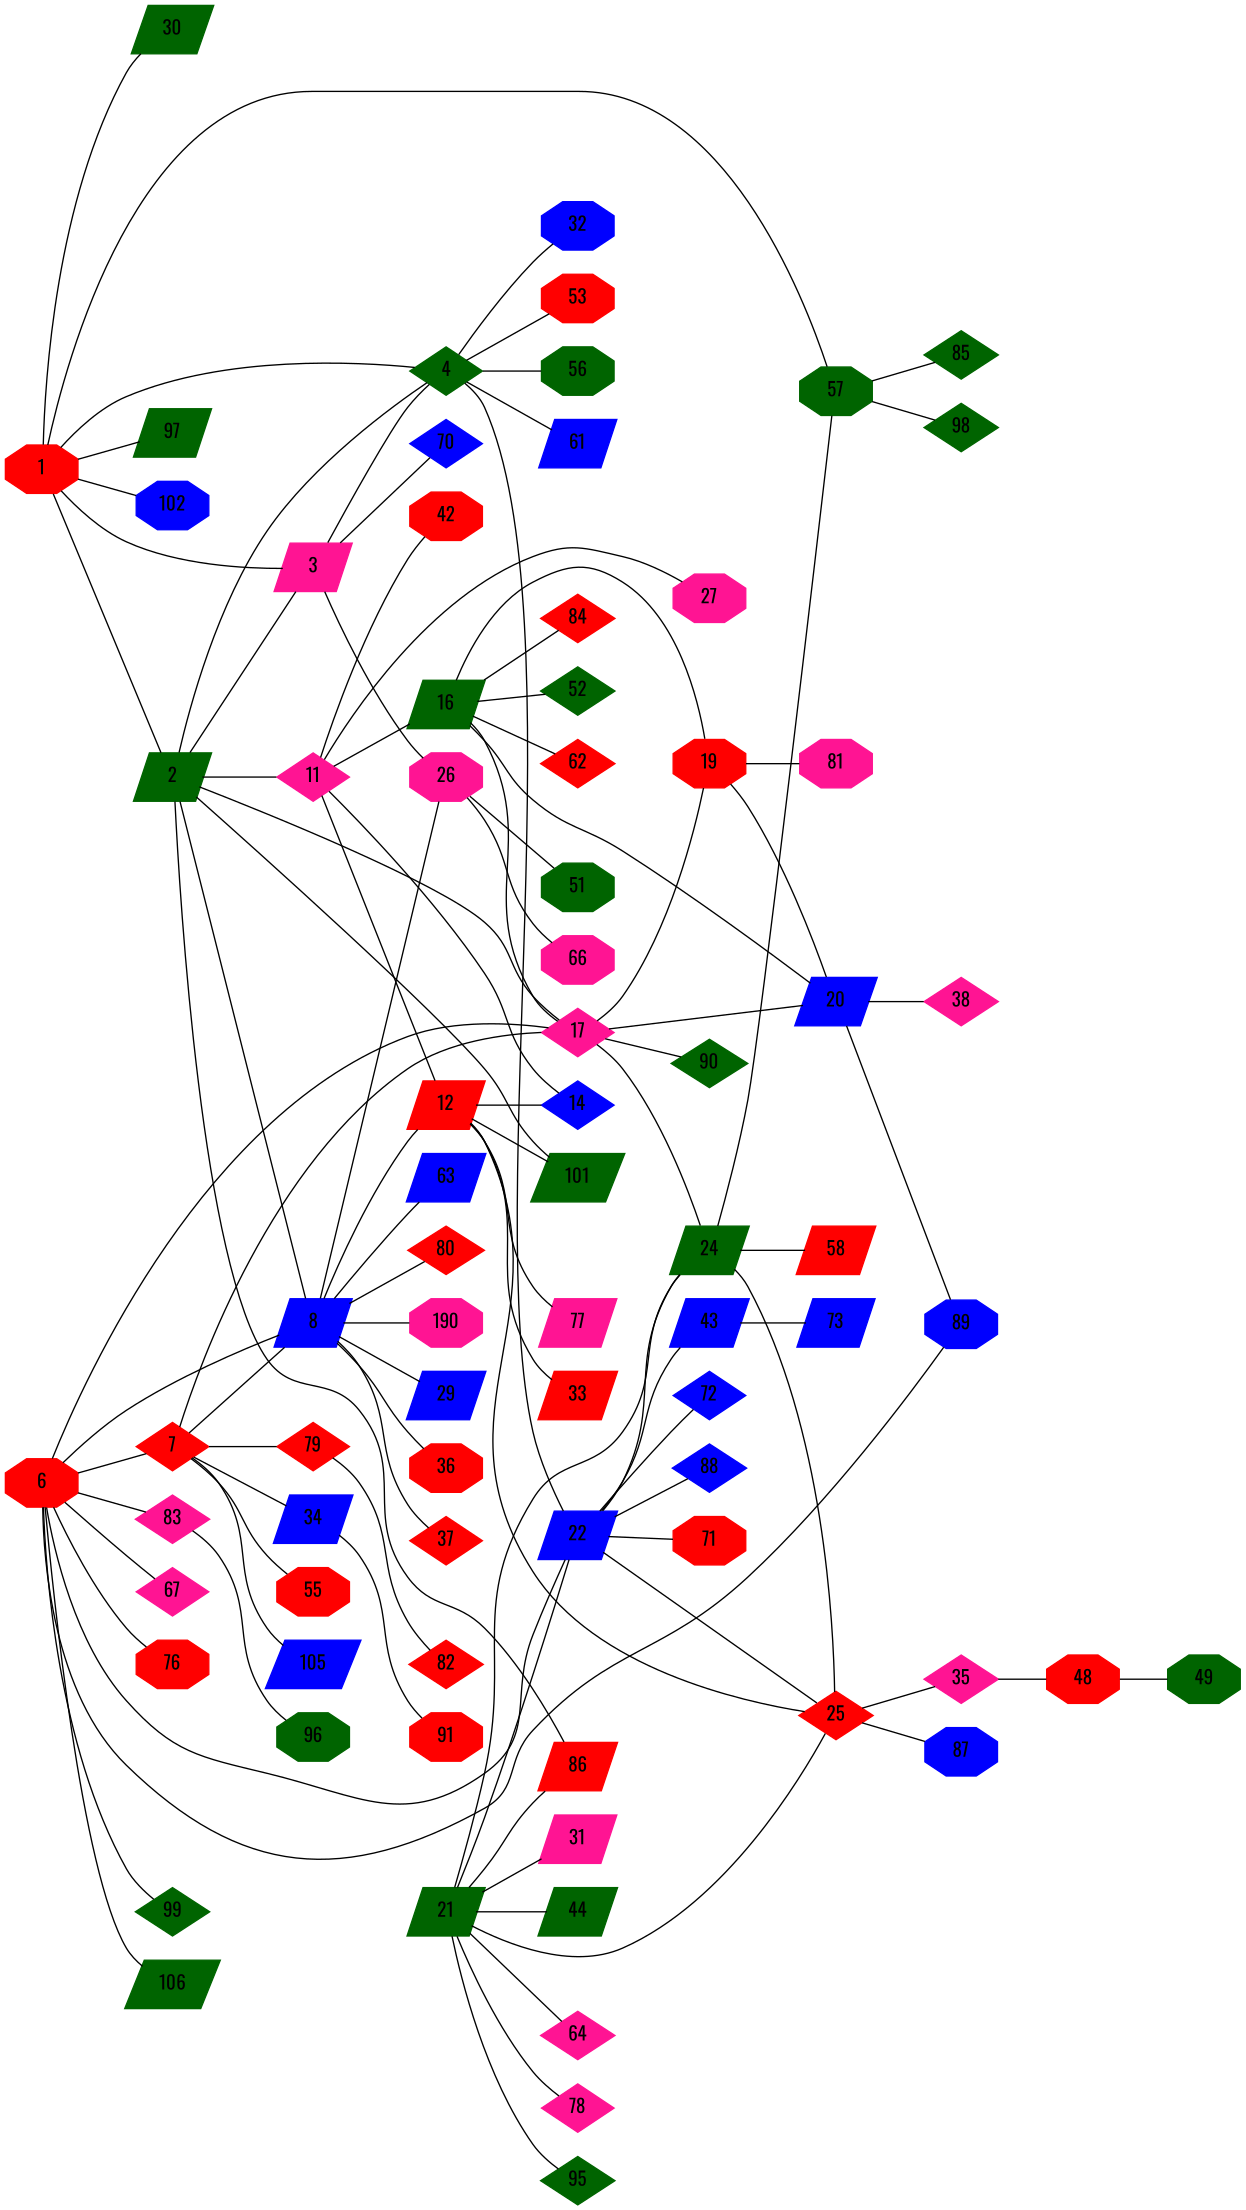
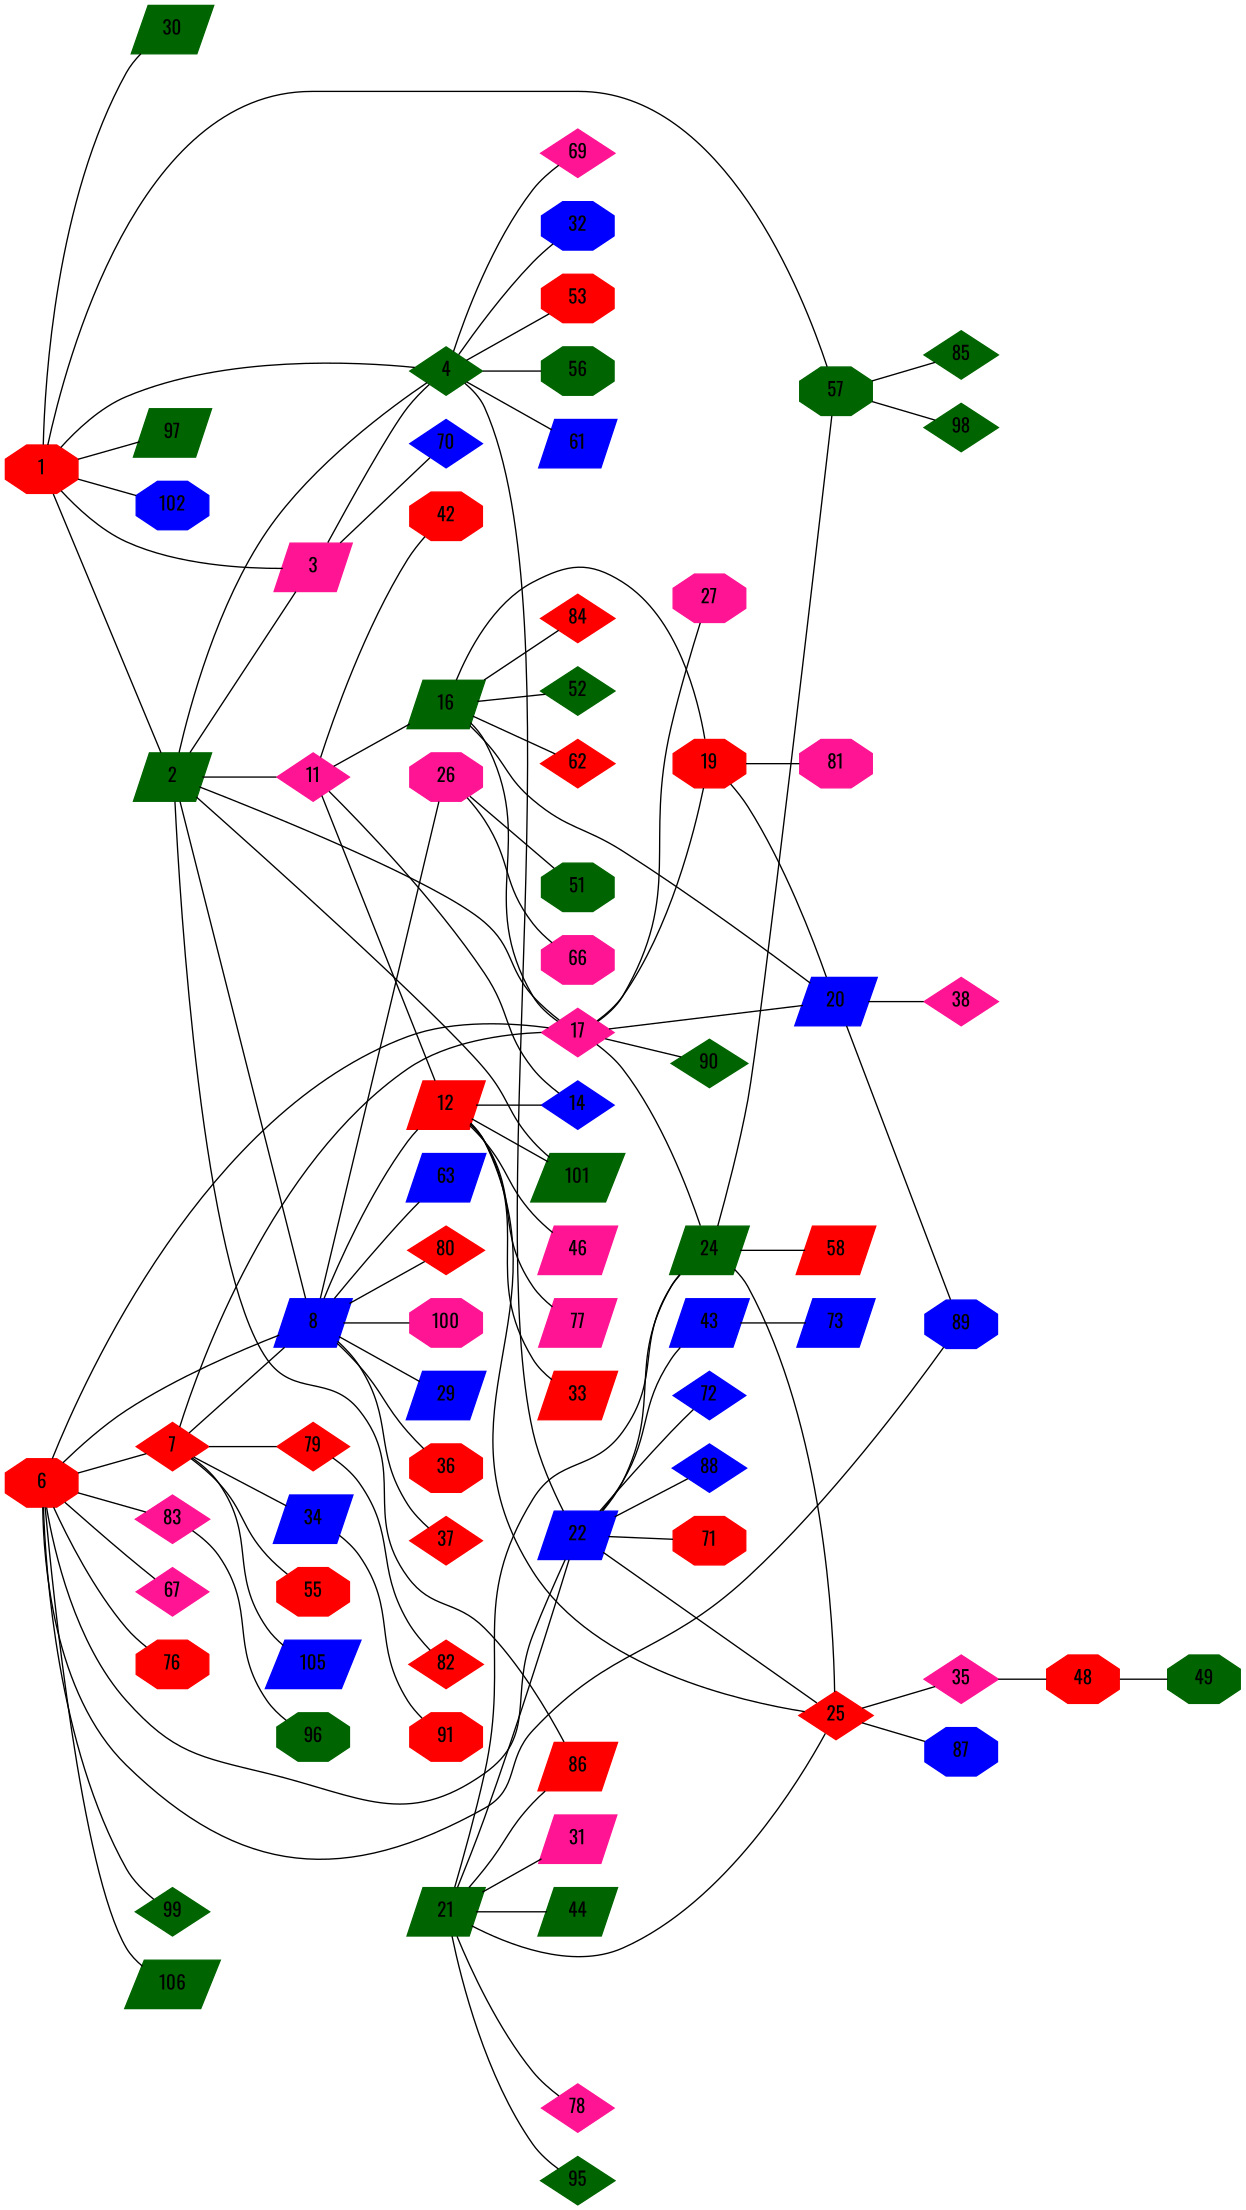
node "69": added
edge "27" -- "11": now "27" -- "17"
edge "3" -- "26": removed
node "46": added
node "190": label "190" -> "100"
node "64": removed
